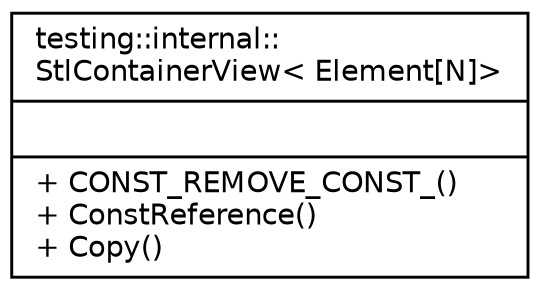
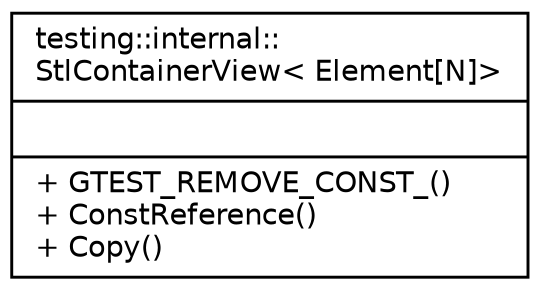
node "testing::internal::": text "+ CONST_REMOVE_CONST_()" -> "+ GTEST_REMOVE_CONST_()"
